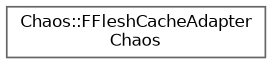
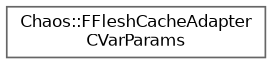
node "Chaos::FFleshCacheAdapter Chaos": label "Chaos::FFleshCacheAdapter Chaos" -> "Chaos::FFleshCacheAdapter CVarParams"
